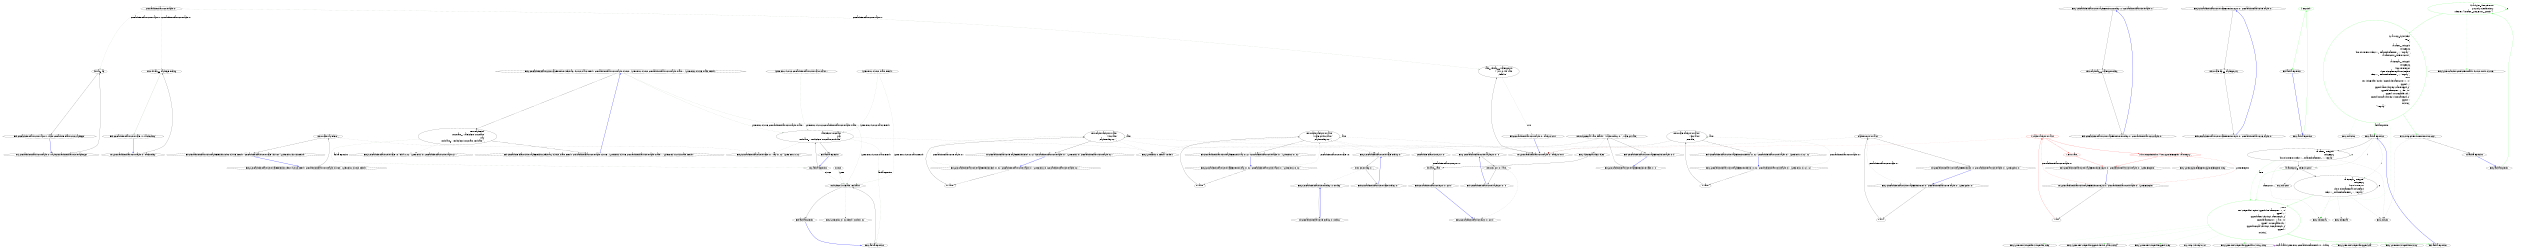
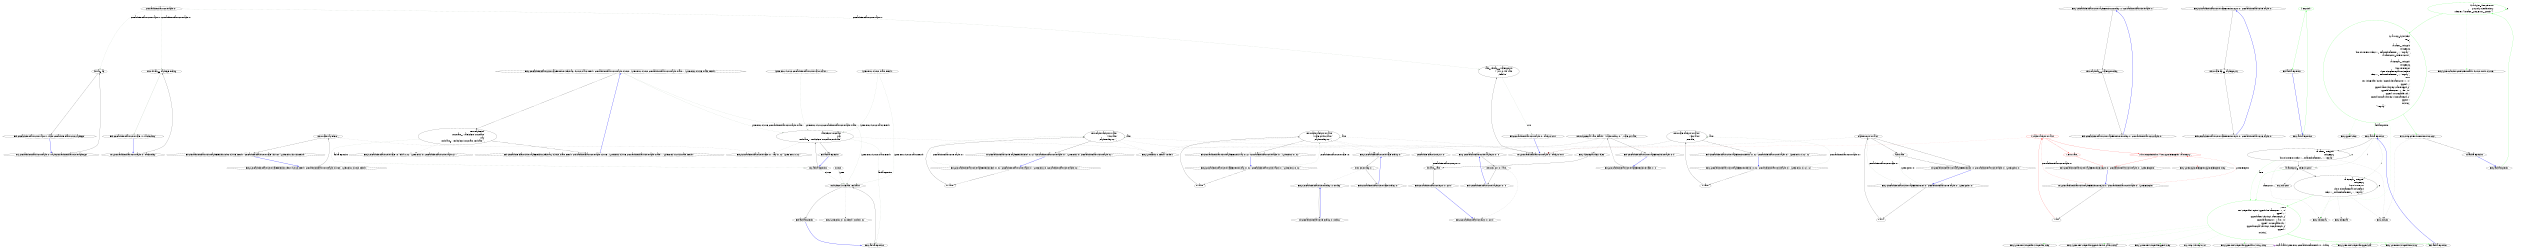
node "Entry Unk.Select": label "Entry Unk.Select" -> "Entry Append.Select"
node "action(value)": added
